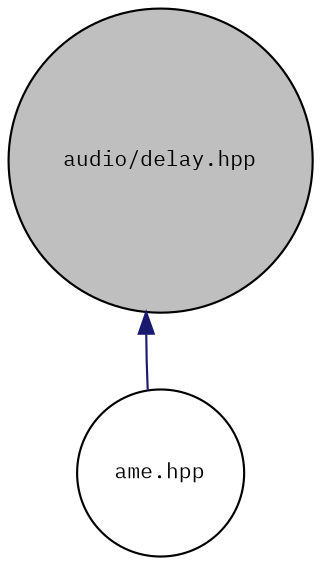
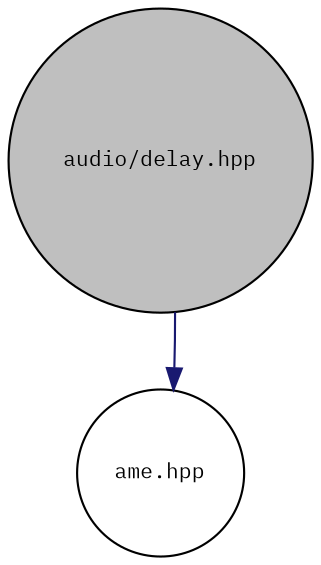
edge "ame.hpp" -> "audio/delay.hpp": reversed
